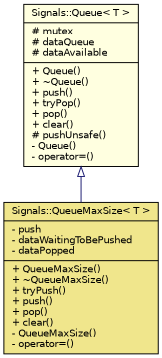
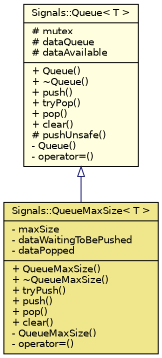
node "Signals::QueueMaxSize< T >": text "- push" -> "- maxSize"
